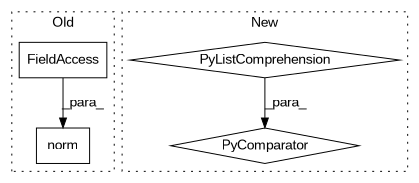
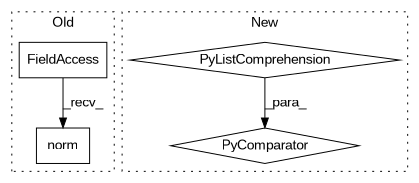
edge "FieldAccess" -> "norm": label "_para_" -> "_recv_"
